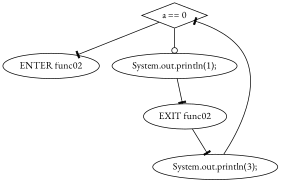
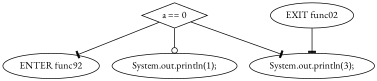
node "ENTER func02": label "ENTER func02" -> "ENTER func92"
edge "System.out.println(3);" -> "a == 0": reversed
edge "System.out.println(1);" -> "EXIT func02": removed
